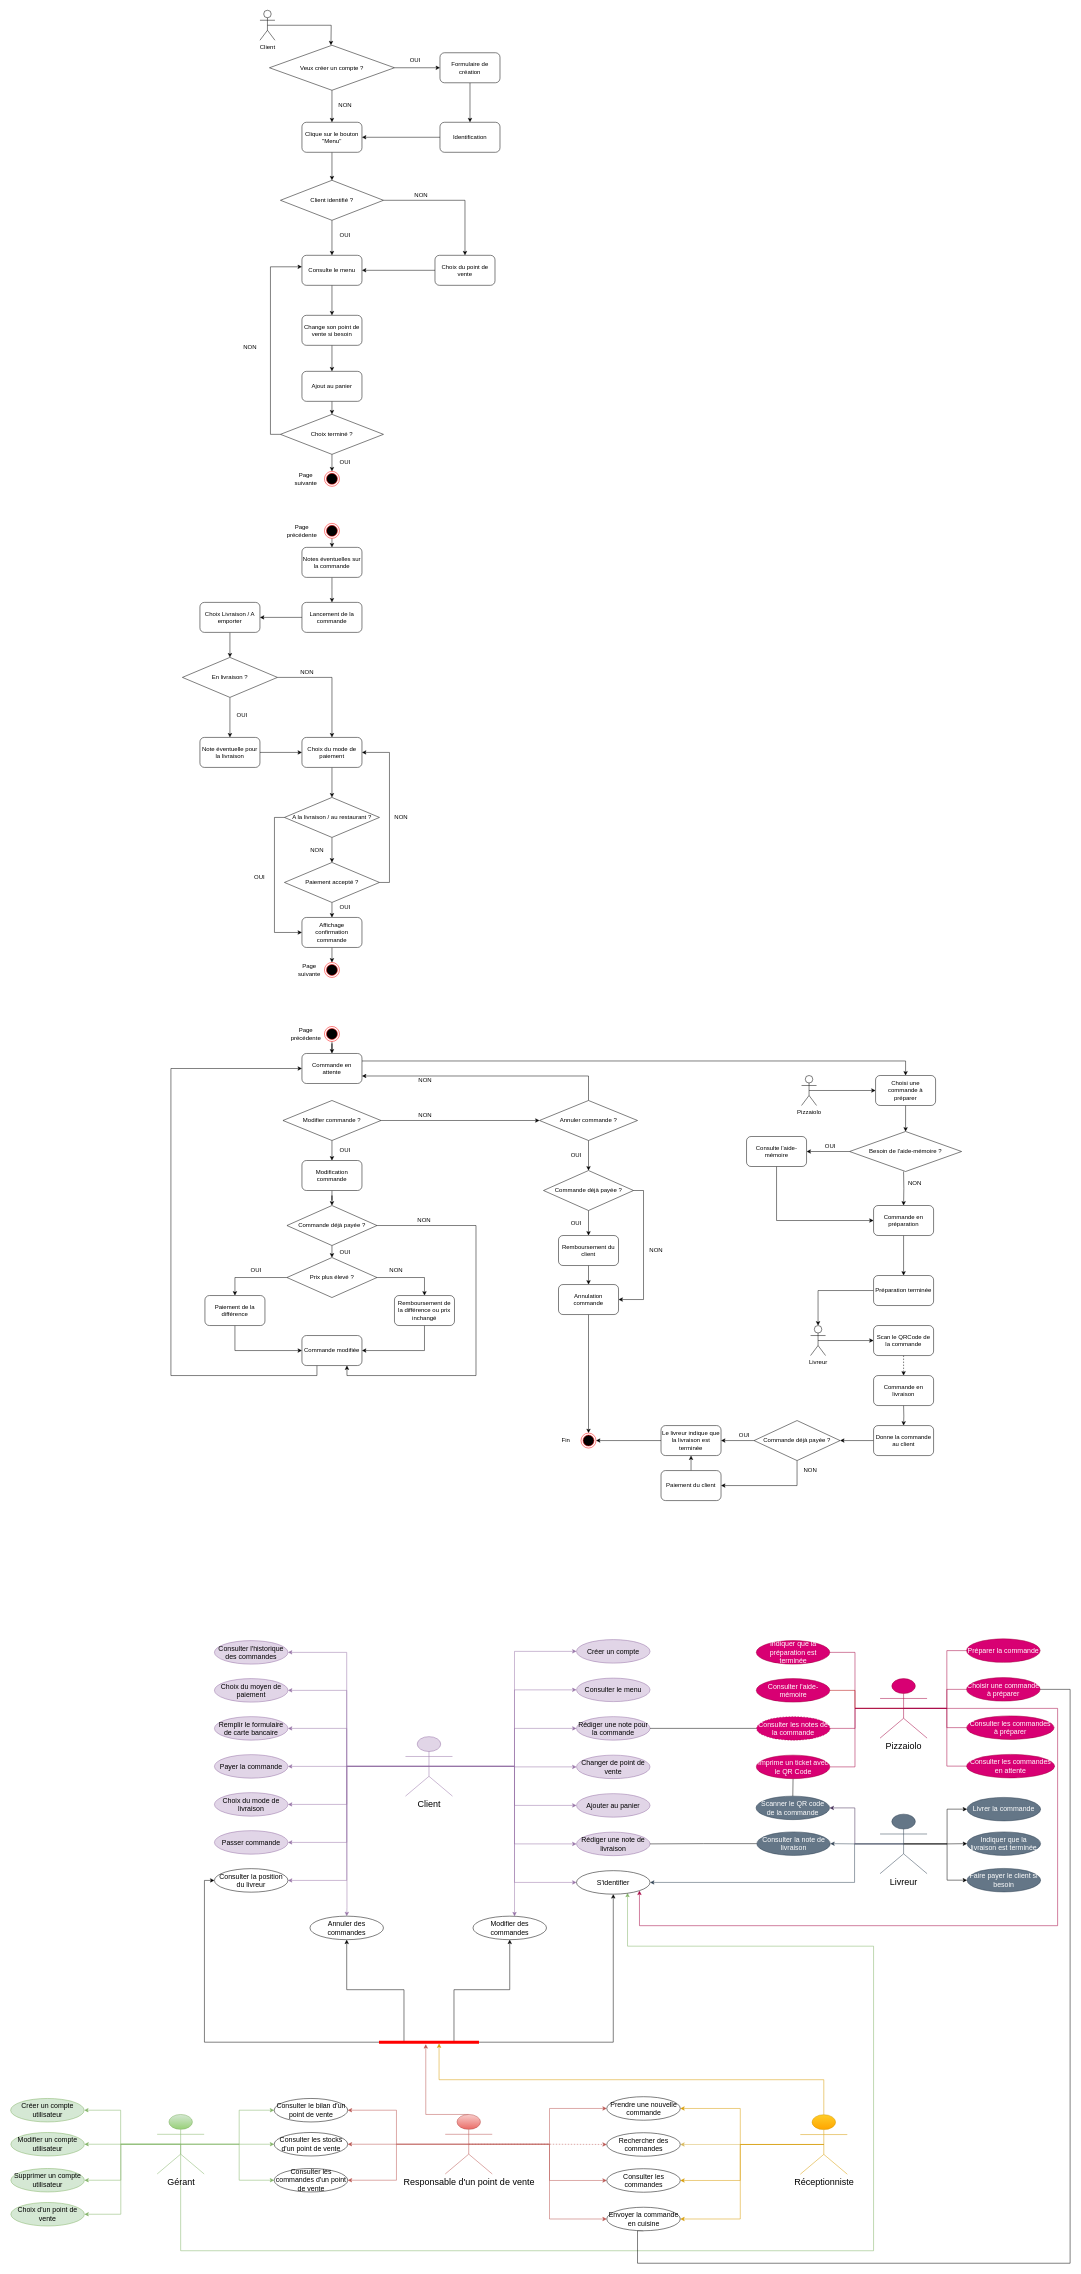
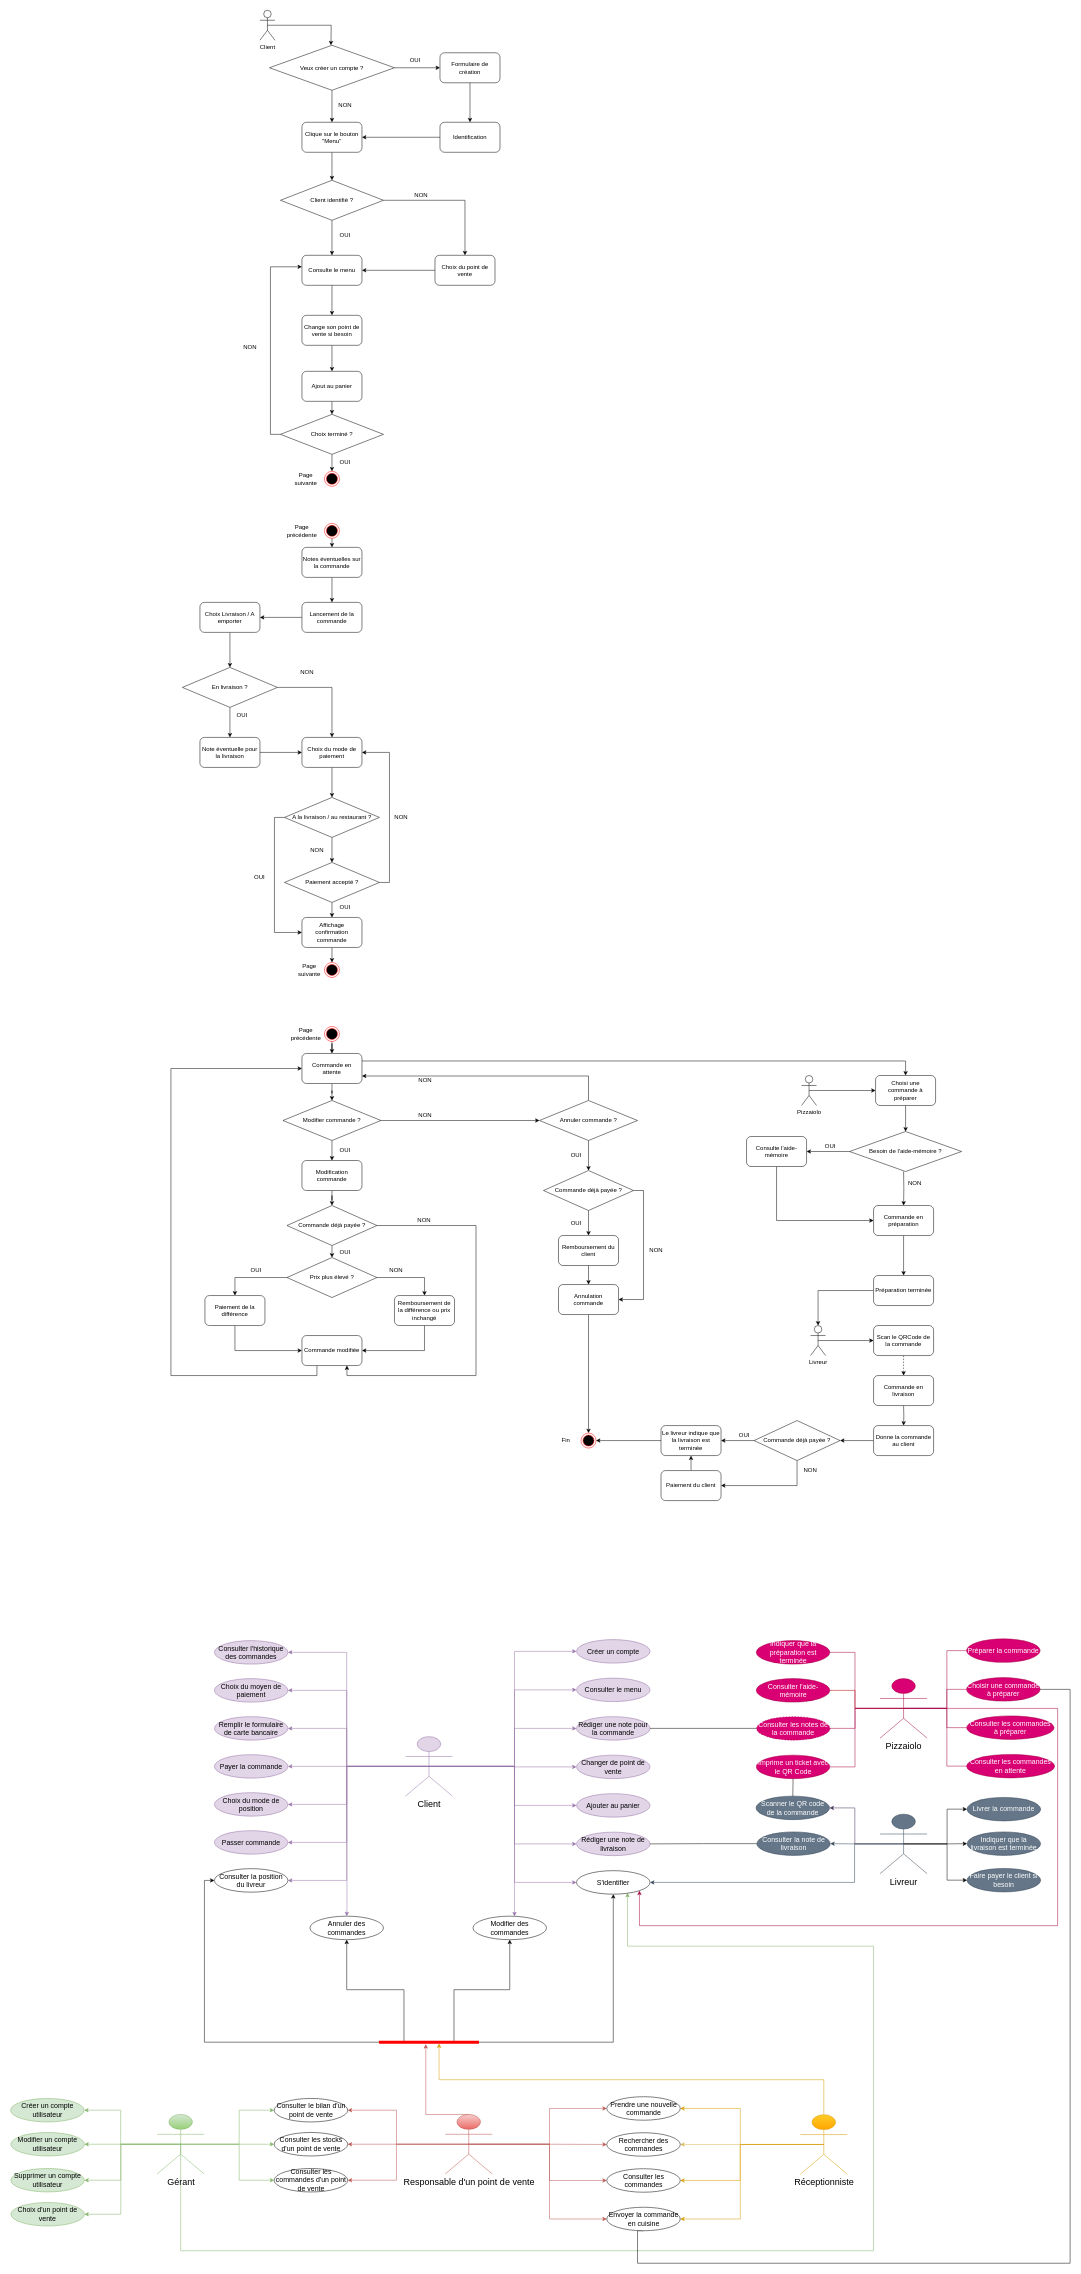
node "En livraison ?": moved (230, 677) -> (230, 687)
edge "Commande en attente" -> "Modifier commande ?": added
node "Choix du mode de livraison": label "Choix du mode de livraison" -> "Choix du mode de position"
edge "Responsable d'un point de vente" -> "Rechercher des commandes": style dashed -> solid
